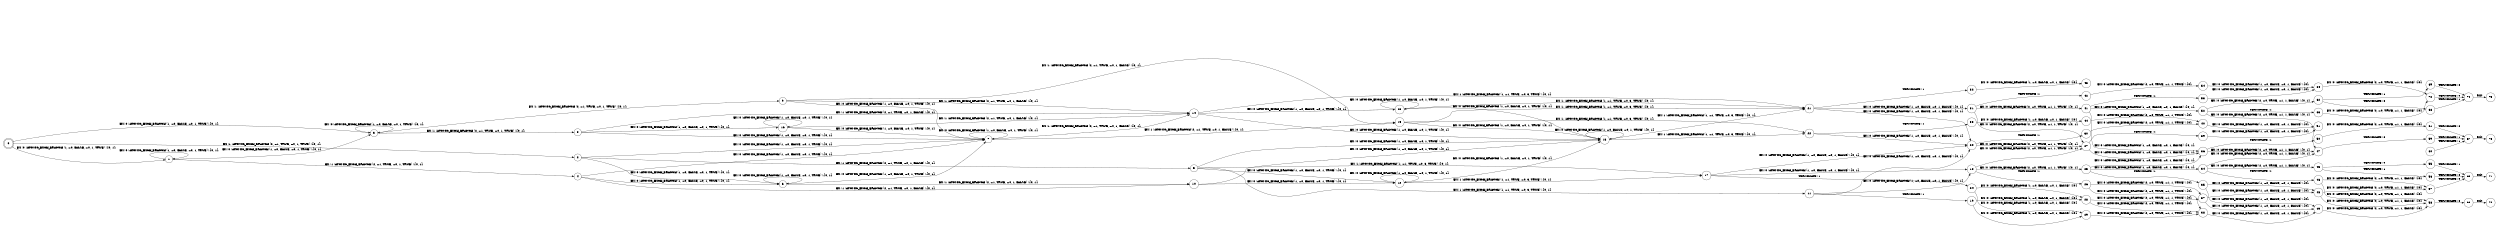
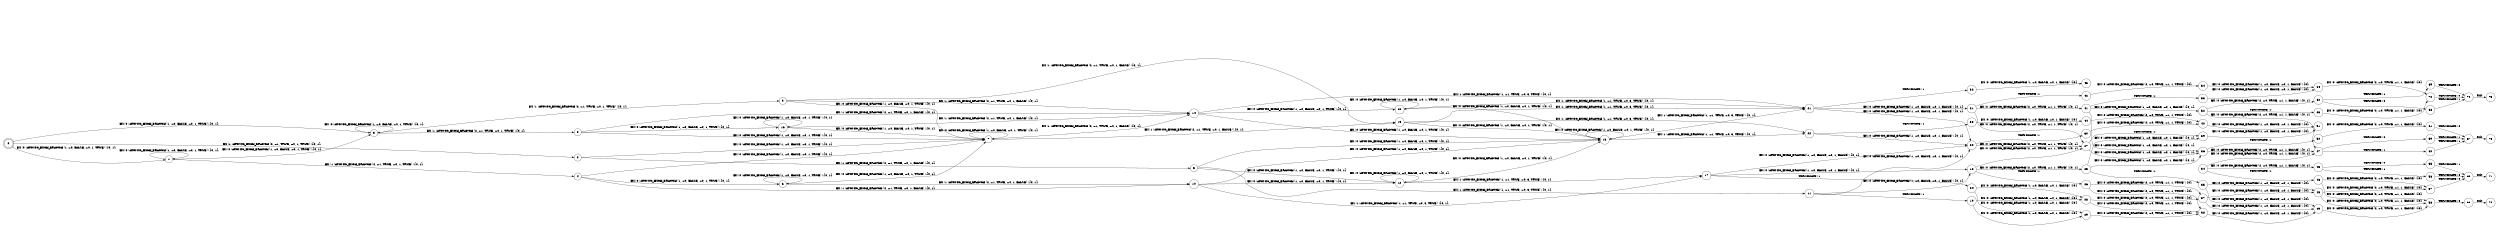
edge "47" -> "60": added, label "TERMINATE !1"
edge "5" -> "17": now "10" -> "17"
edge "25" -> "34": now "25" -> "39"
edge "2" -> "6": removed, label "EX !0 !ATOMIC_EXCH_BRANCH (1, +0, FALSE, +0, 1, TRUE) !{0, 1}"
